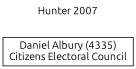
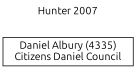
node "Daniel Albury (4335) Citizens Electoral Council": label "Daniel Albury (4335) Citizens Electoral Council" -> "Daniel Albury (4335) Citizens Daniel Council"
